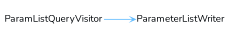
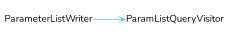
edge "ParamListQueryVisitor" -> "ParameterListWriter": reversed
